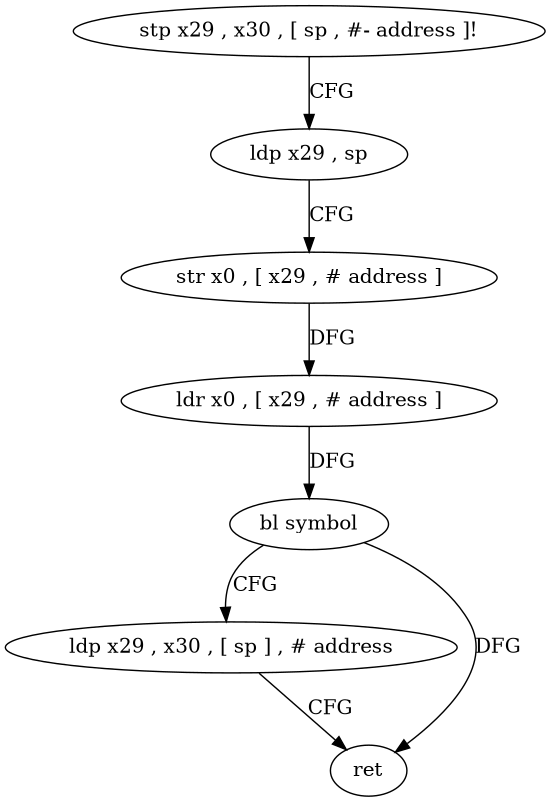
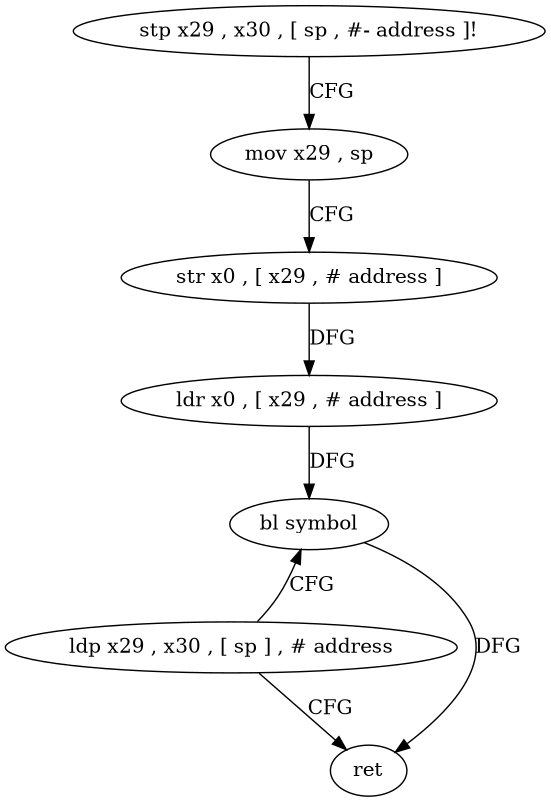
node "ldp x29 , sp": label "ldp x29 , sp" -> "mov x29 , sp"
edge "bl symbol" -> "ldp x29 , x30 , [ sp ] , # address": reversed
